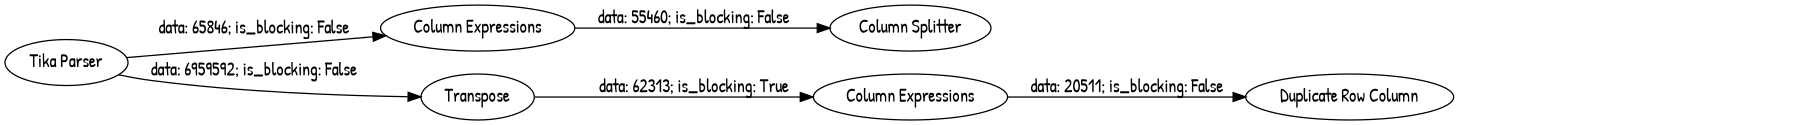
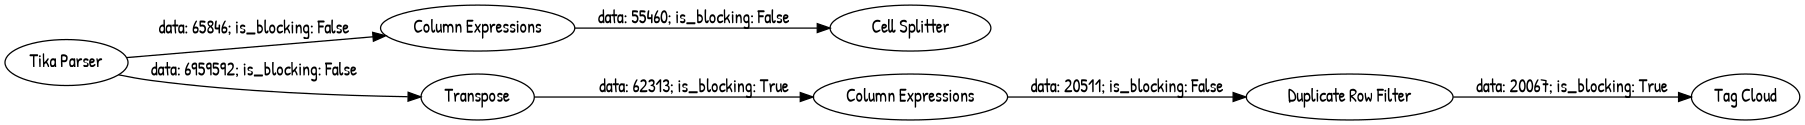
node "Column Splitter": label "Column Splitter" -> "Cell Splitter"
node "Duplicate Row Column": label "Duplicate Row Column" -> "Duplicate Row Filter"
node "Tag Cloud": added
